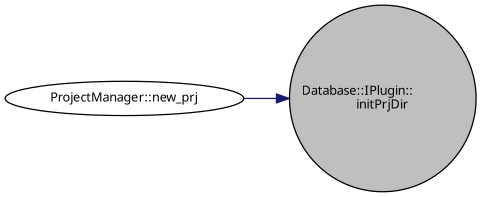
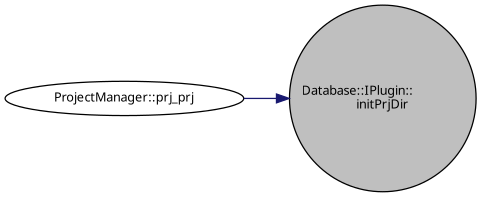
node "ProjectManager::new_prj": label "ProjectManager::new_prj" -> "ProjectManager::prj_prj"
